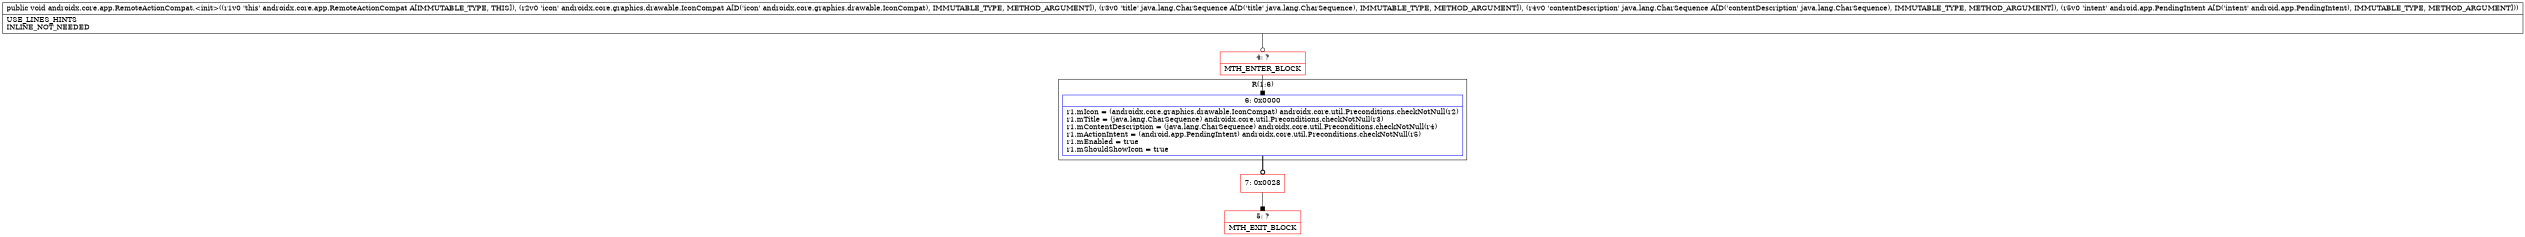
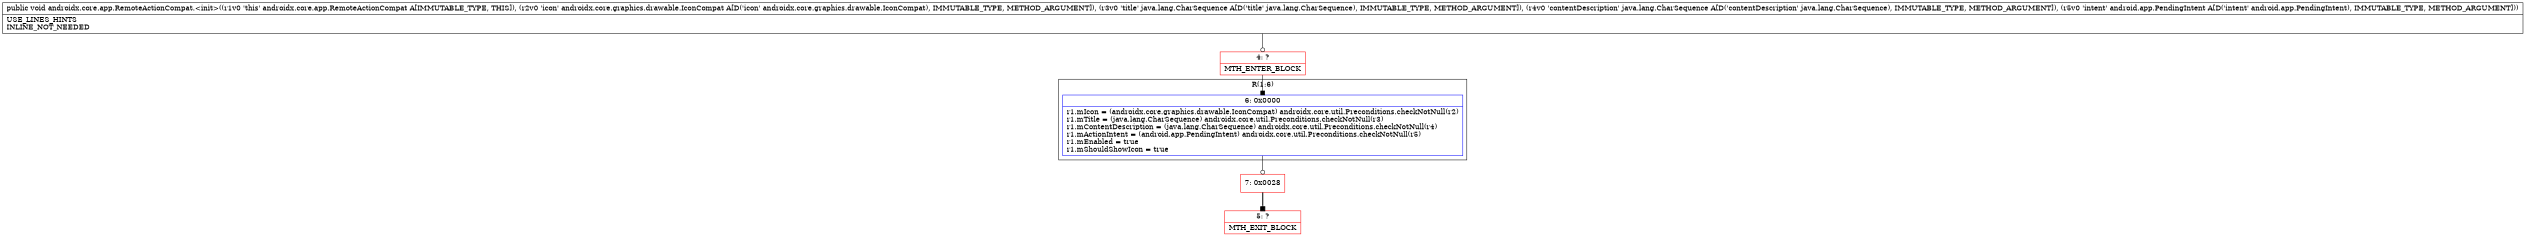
edge "6: 0x0000" -> "7: 0x0028": style bold -> solid
edge "7: 0x0028" -> "5: ?": style solid -> bold
